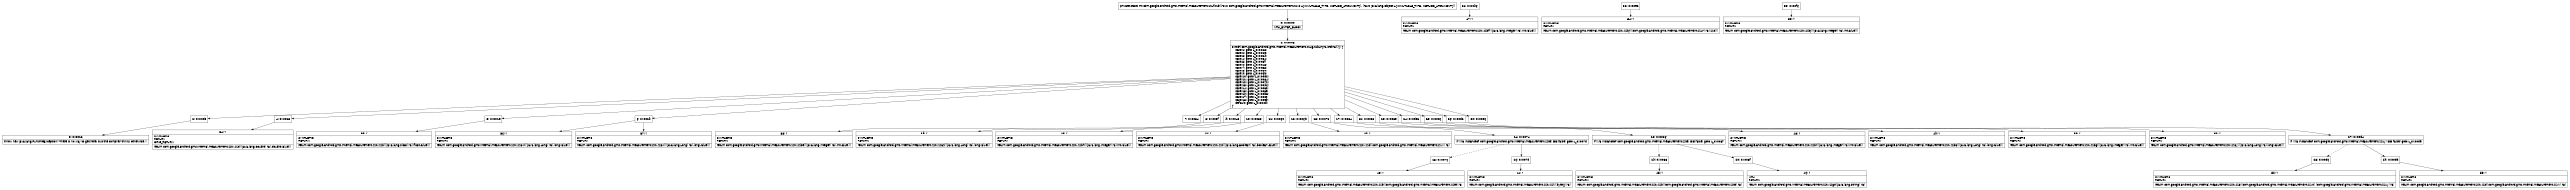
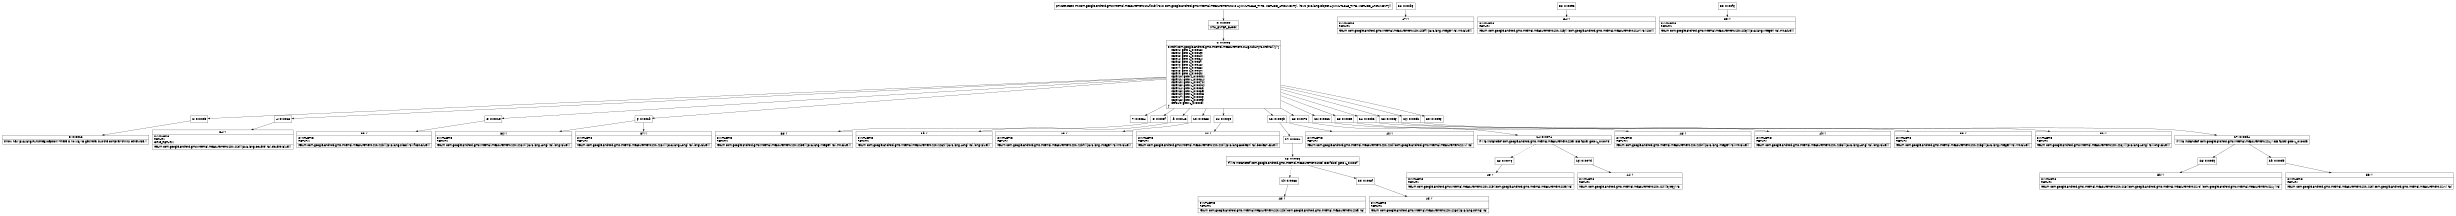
edge "1: 0x0008" -> "17: 0x0084": now "12: 0x006b" -> "17: 0x0084"
edge "27: 0x00d4" -> "28: 0x00d6": style dashed -> solid
node "46: ?": text "MTH" -> "SYNTHETIC"
